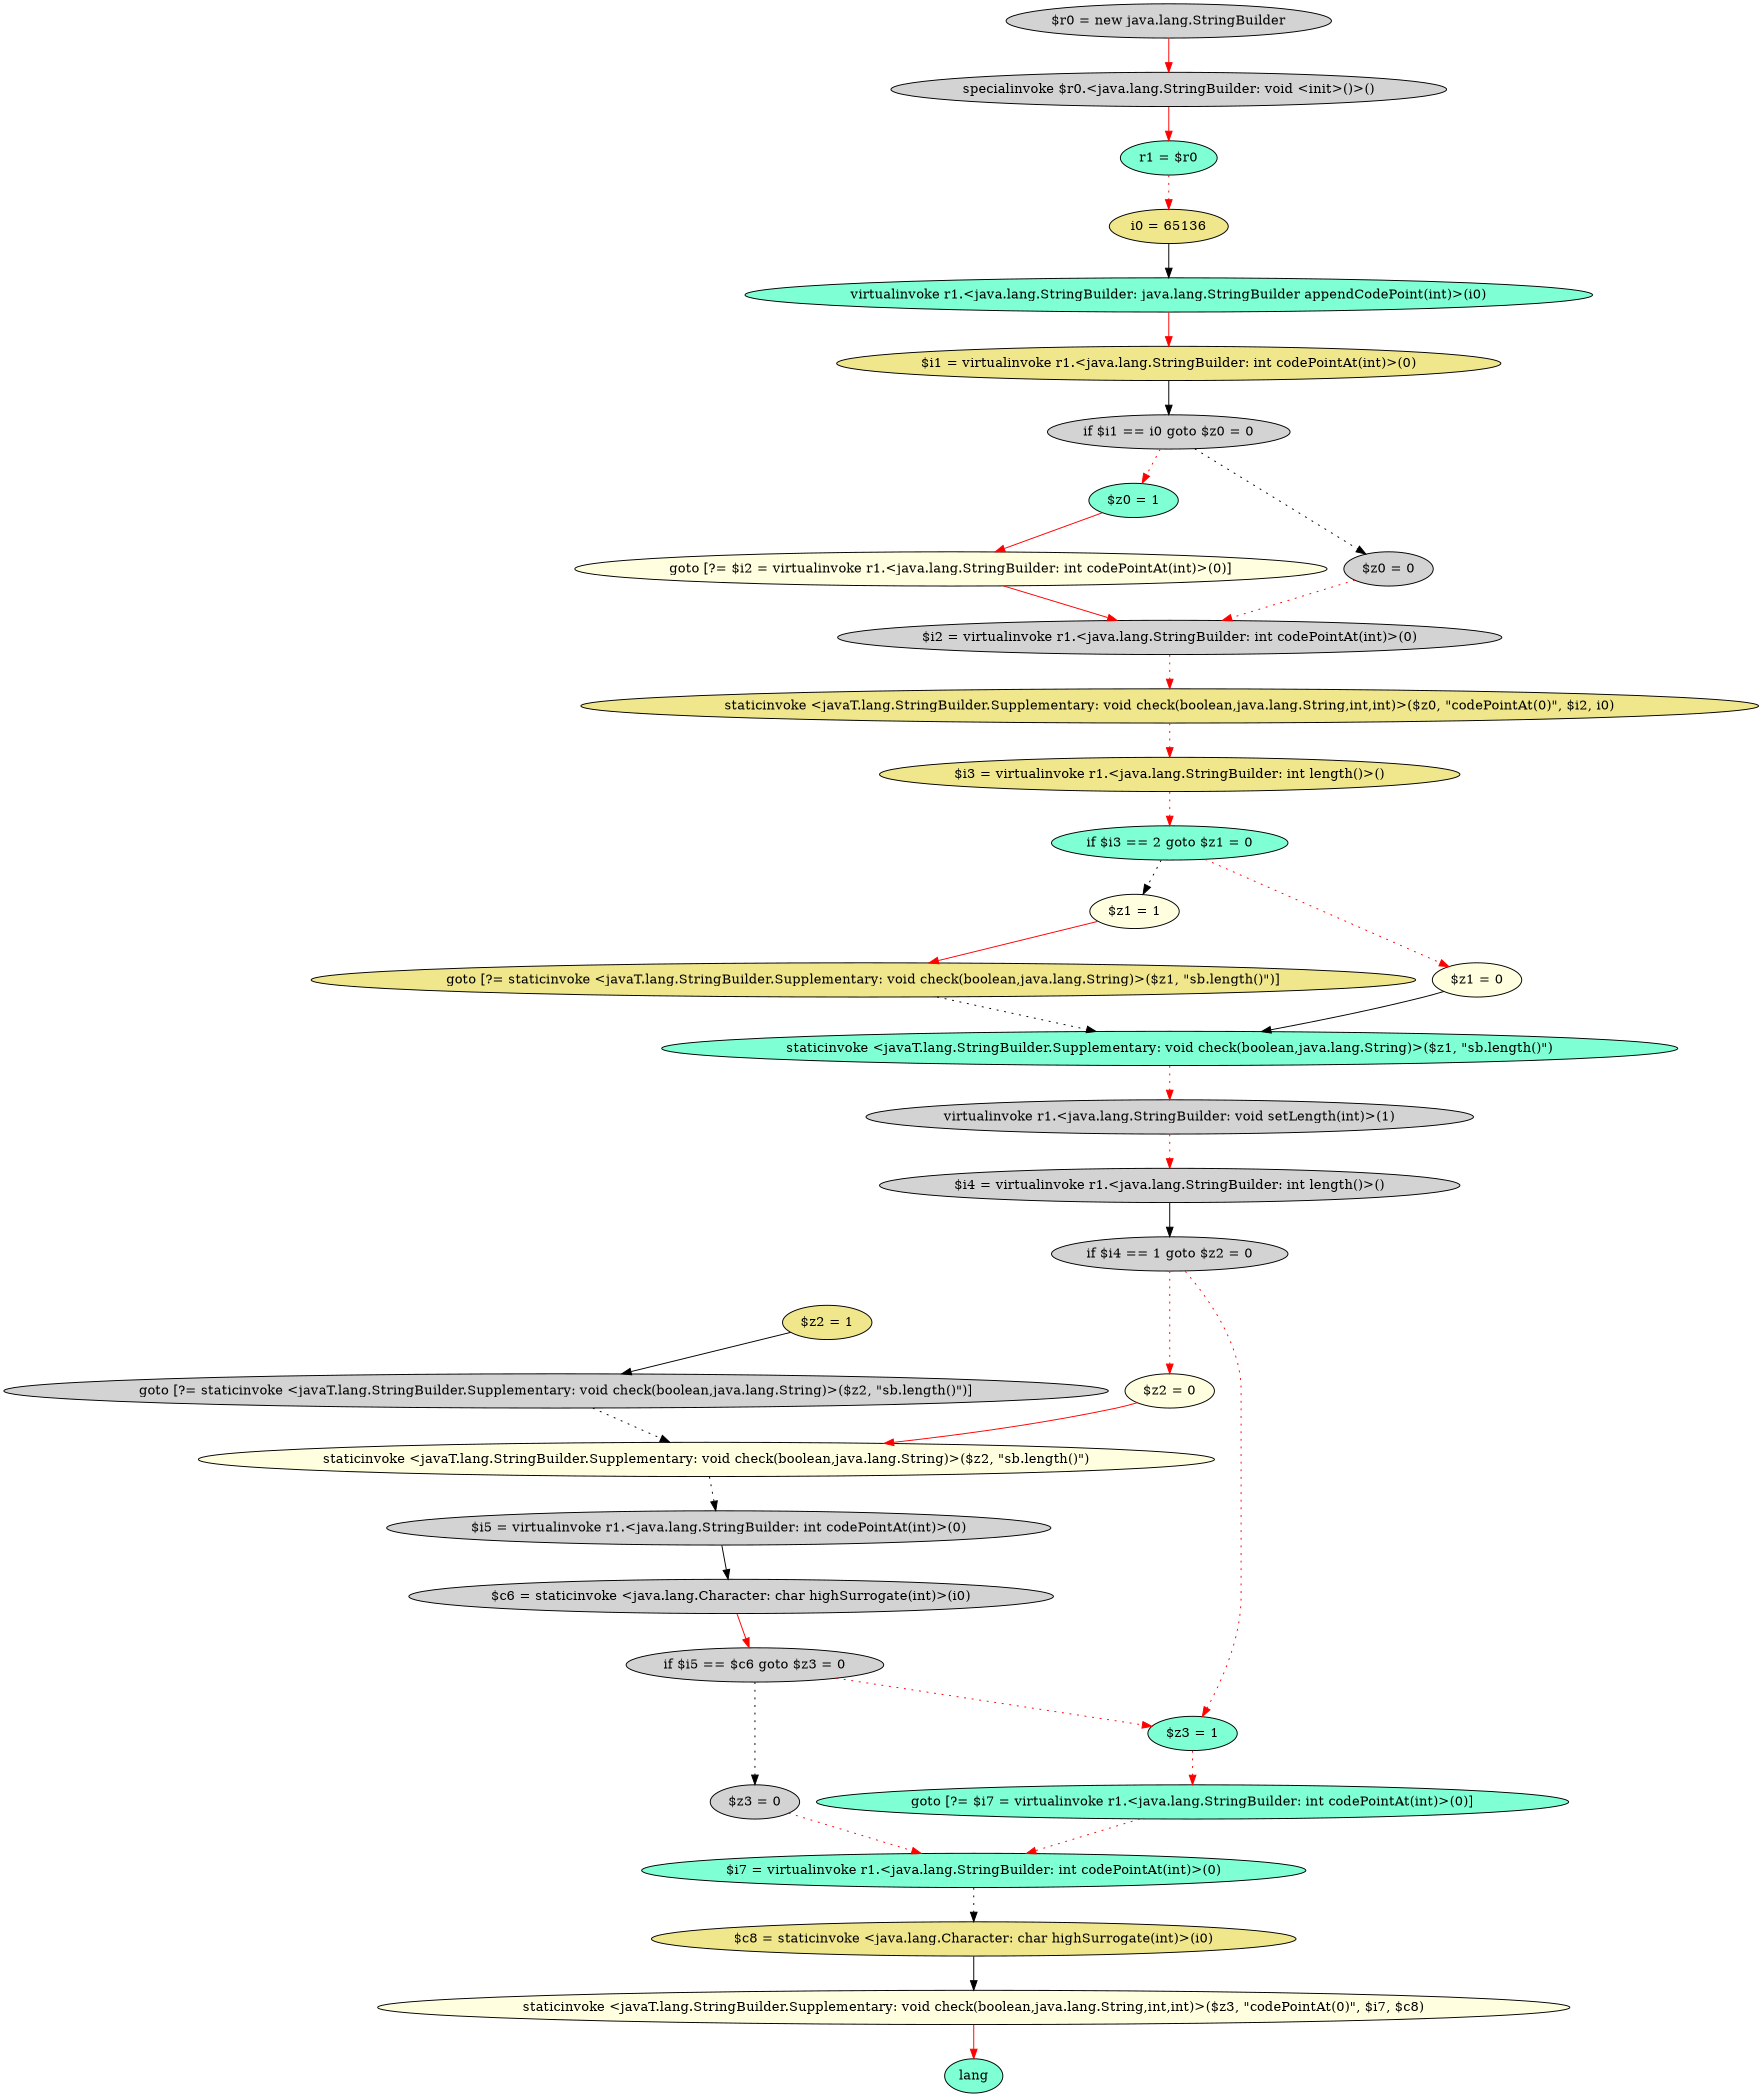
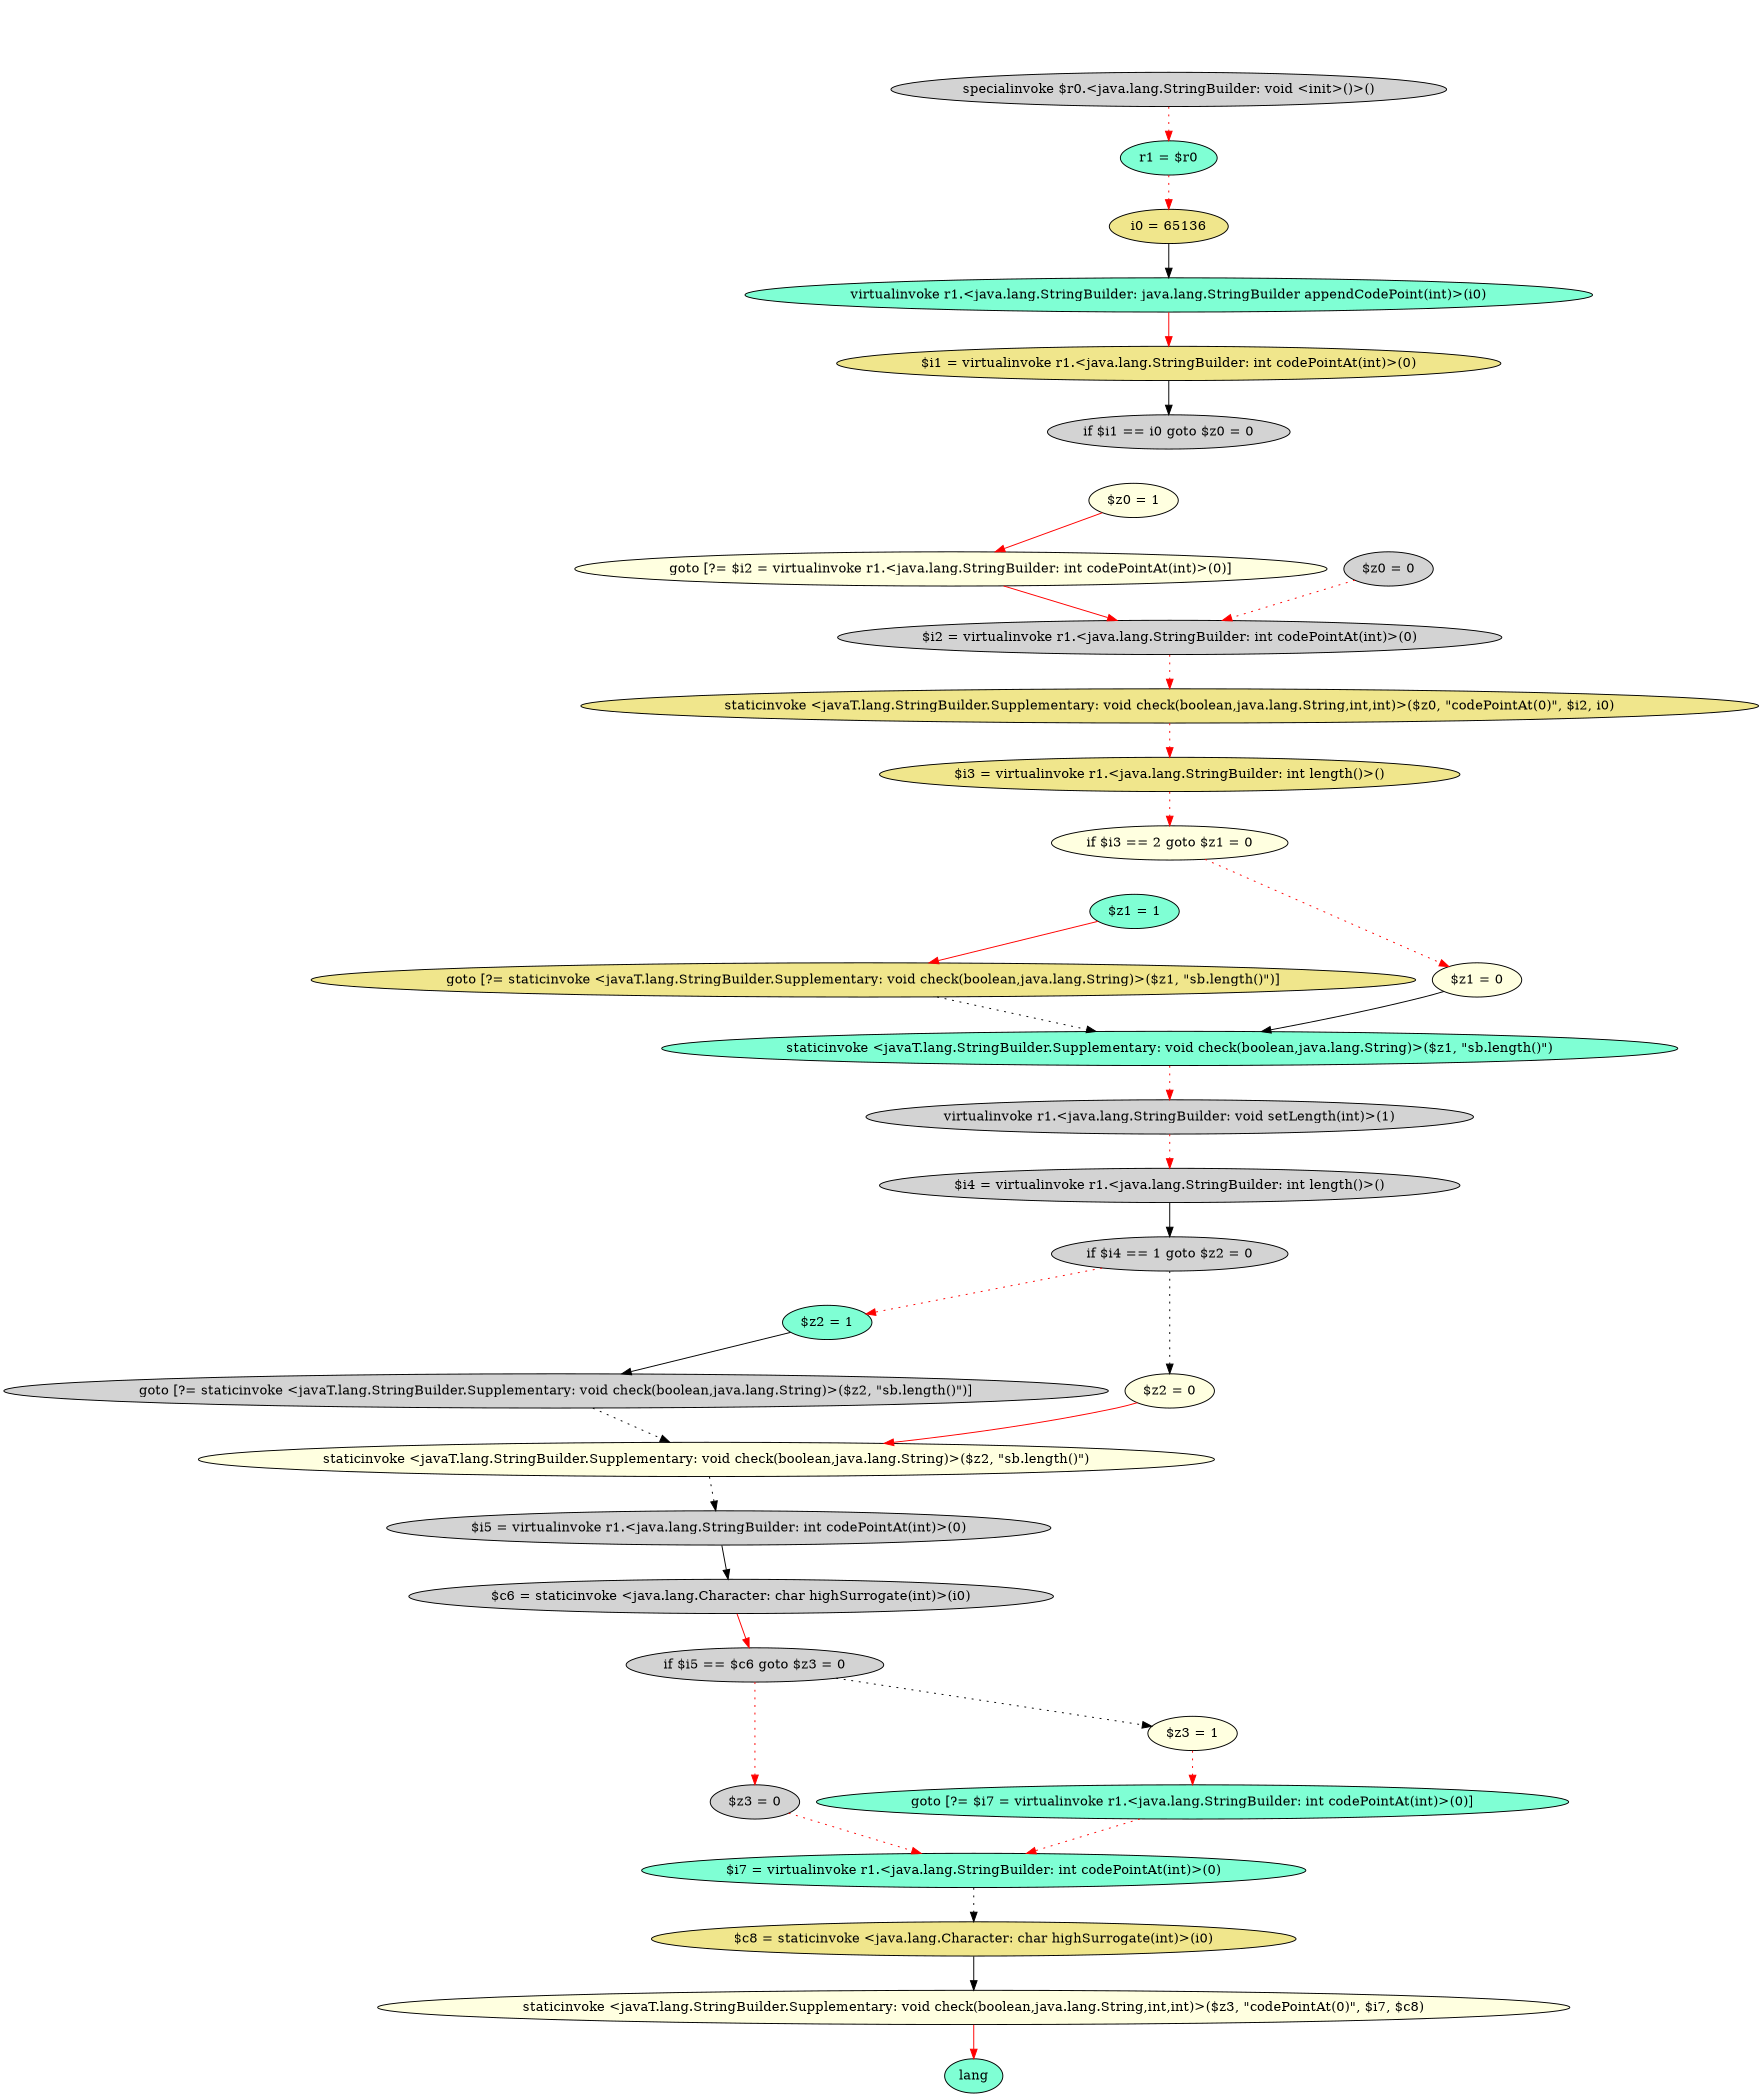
node "$r0 = new java.lang.StringBuilder": removed
edge "specialinvoke $r0.<java.lang.StringBuilder: void <init>()>()" -> "r1 = $r0": style solid -> dotted
edge "if $i1 == i0 goto $z0 = 0" -> "$z0 = 1": removed
edge "if $i1 == i0 goto $z0 = 0" -> "$z0 = 0": removed
node "$z0 = 1": fillcolor aquamarine -> lightyellow
node "if $i3 == 2 goto $z1 = 0": fillcolor aquamarine -> lightyellow
edge "if $i3 == 2 goto $z1 = 0" -> "$z1 = 1": removed
node "$z1 = 1": fillcolor lightyellow -> aquamarine
edge "if $i4 == 1 goto $z2 = 0" -> "$z2 = 0": color red -> black
node "$z2 = 1": fillcolor khaki -> aquamarine
edge "if $i4 == 1 goto $z2 = 0" -> "$z3 = 1": now "if $i4 == 1 goto $z2 = 0" -> "$z2 = 1"
edge "if $i5 == $c6 goto $z3 = 0" -> "$z3 = 1": color red -> black
edge "if $i5 == $c6 goto $z3 = 0" -> "$z3 = 0": color black -> red
node "$z3 = 1": fillcolor aquamarine -> lightyellow
